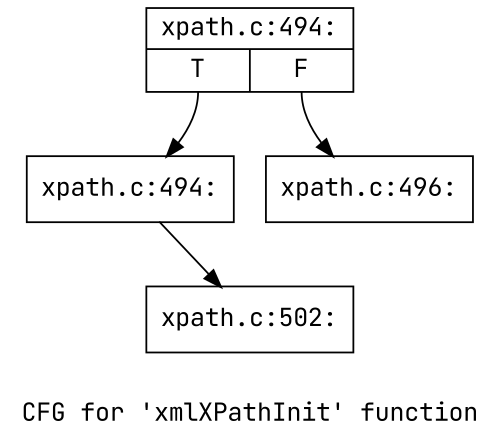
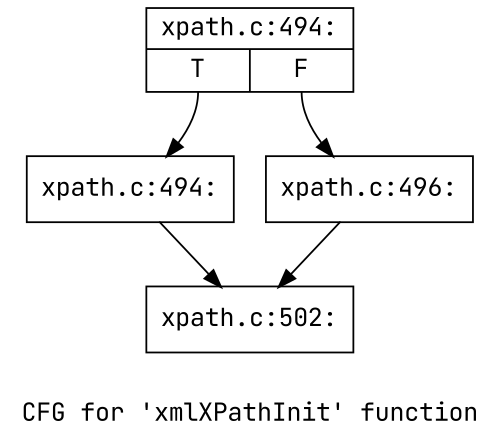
edge "xpath.c:496:" -> "xpath.c:502:": added
